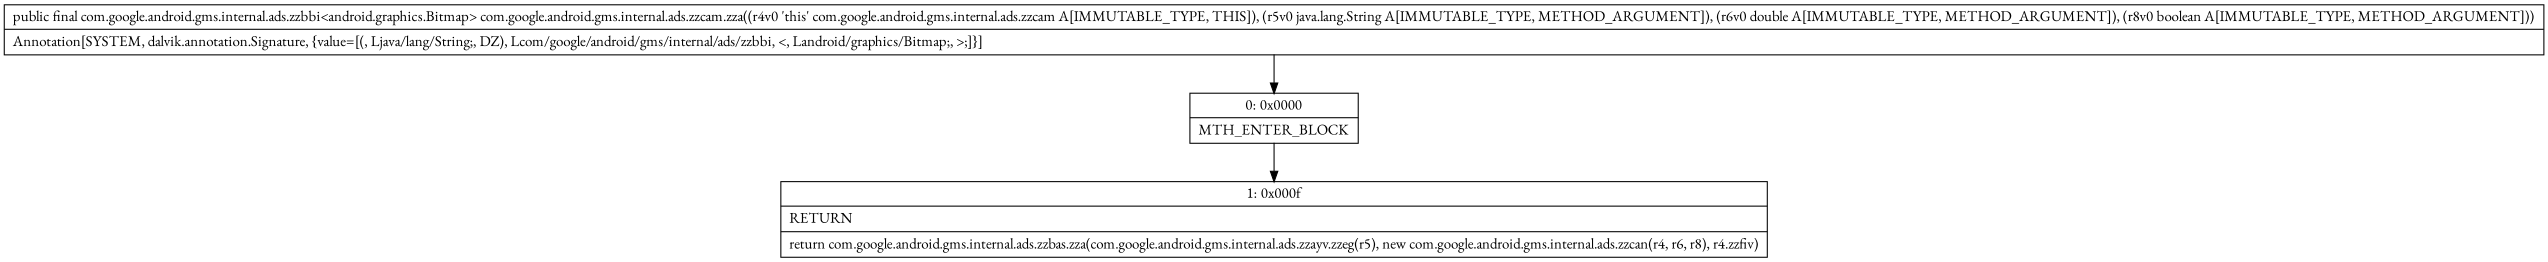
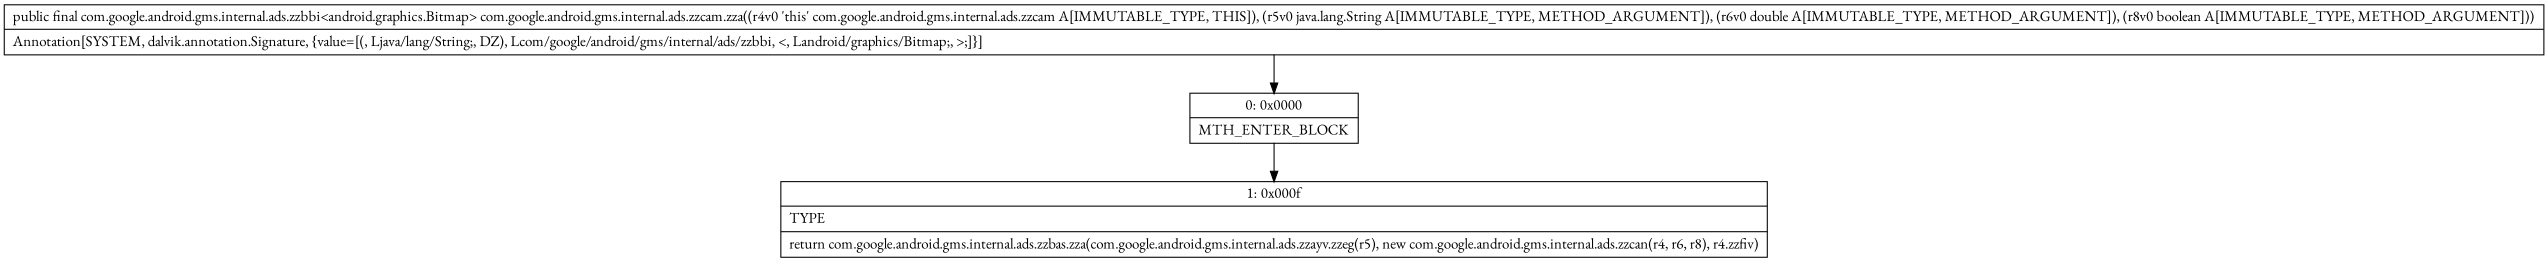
node "1: 0x000f": text "RETURN" -> "TYPE"
